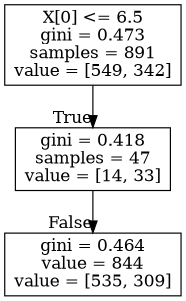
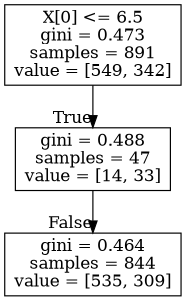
node "gini = 0.418 samples = 47 value = [14, 33]": label "gini = 0.418 samples = 47 value = [14, 33]" -> "gini = 0.488 samples = 47 value = [14, 33]"
node "gini = 0.464 value = 844 value = [535, 309]": label "gini = 0.464 value = 844 value = [535, 309]" -> "gini = 0.464 samples = 844 value = [535, 309]"
